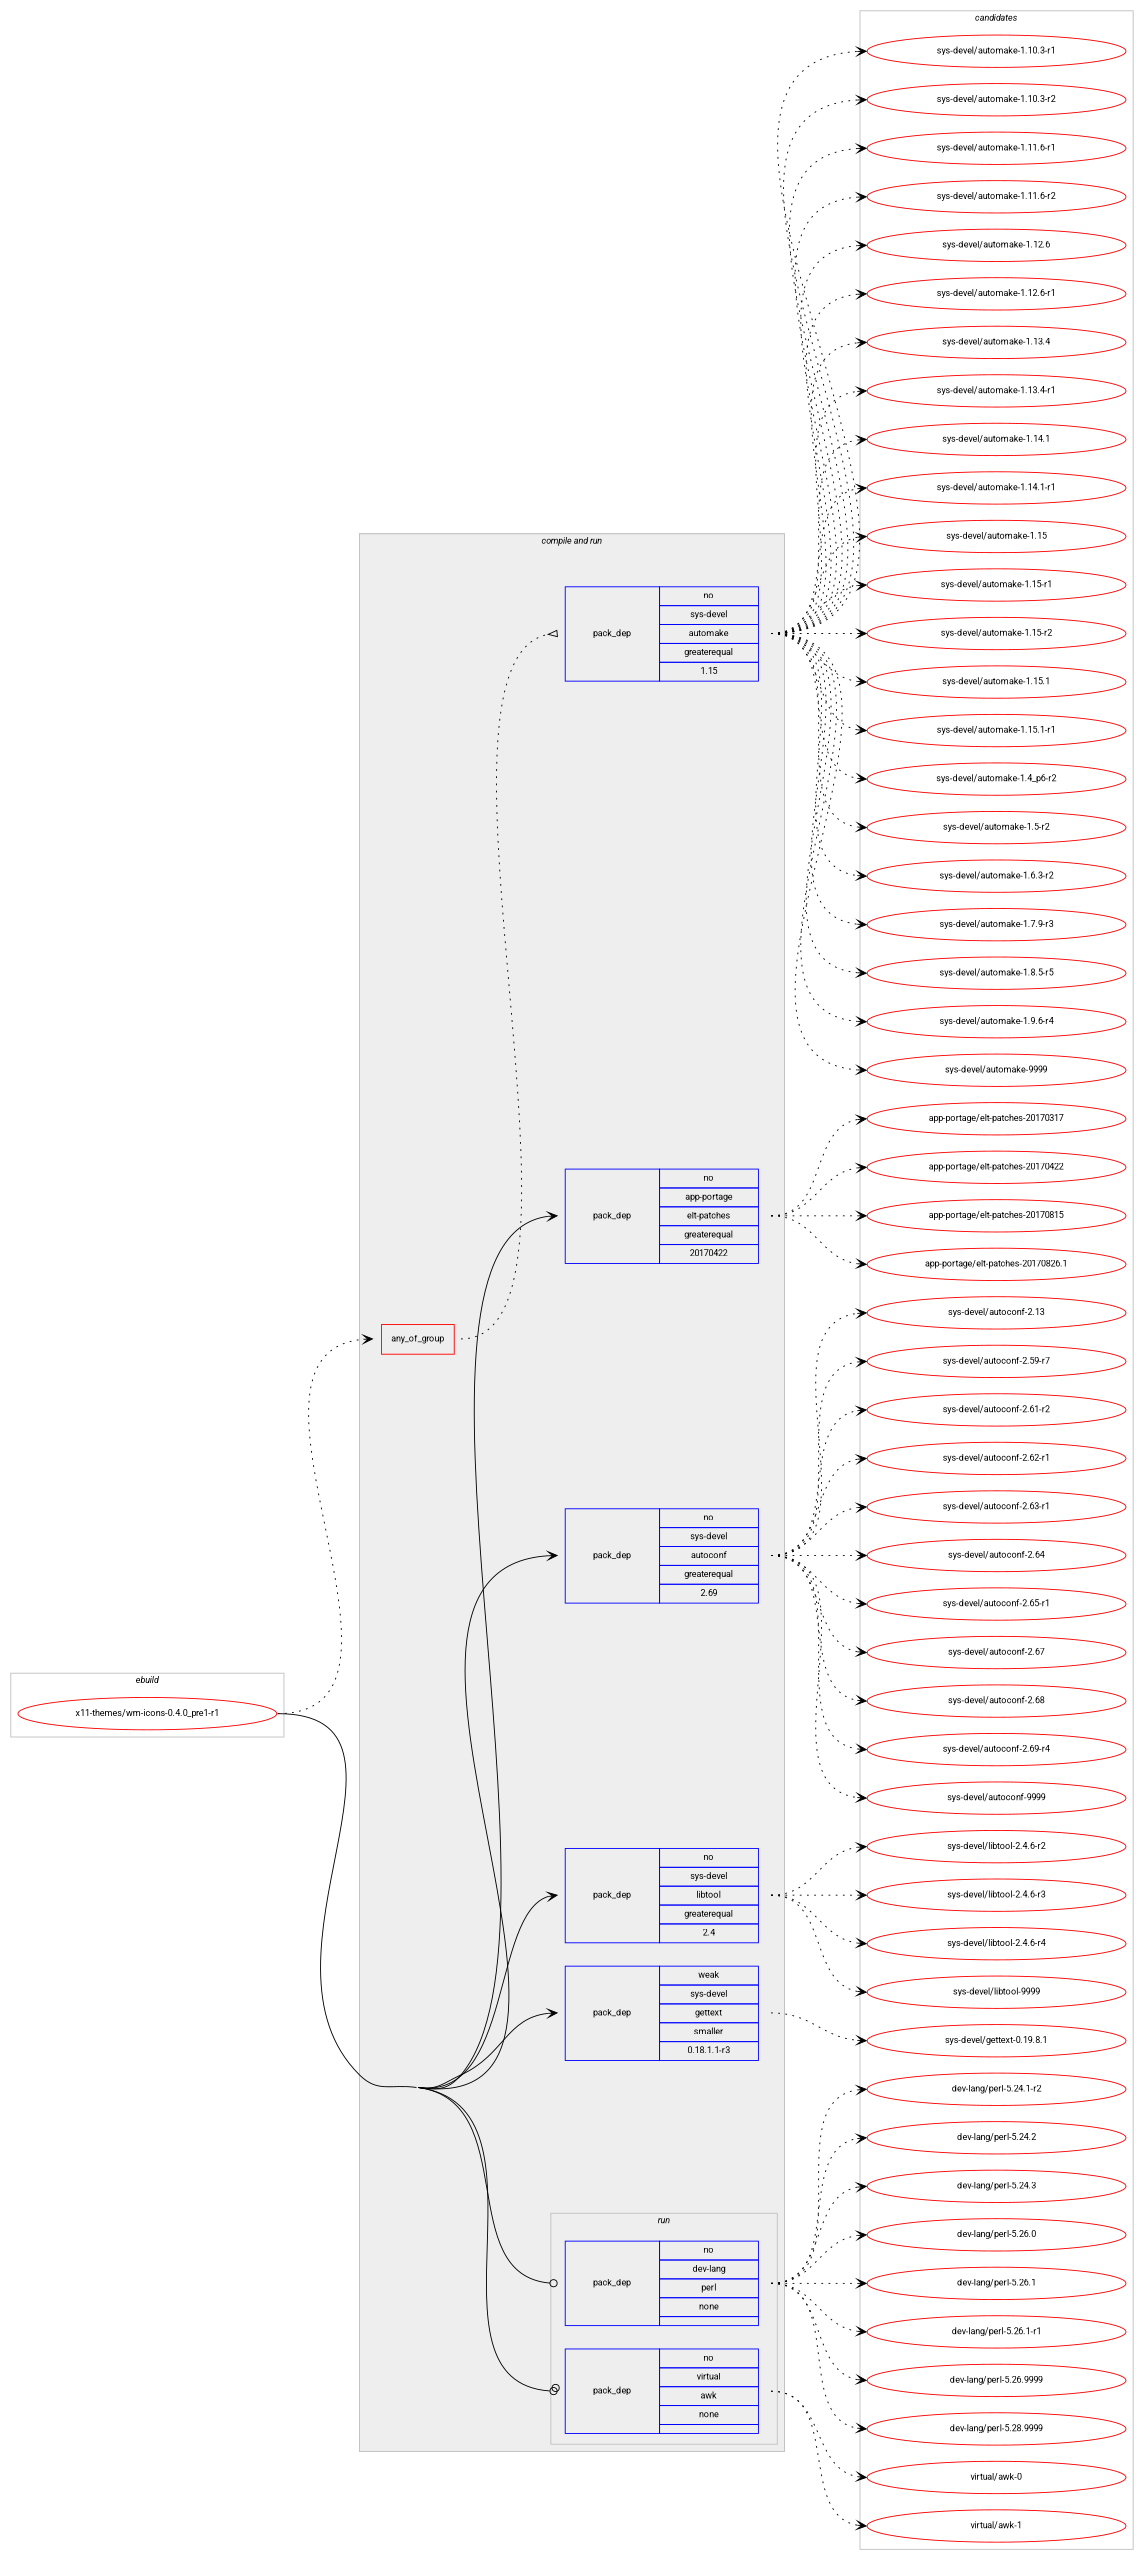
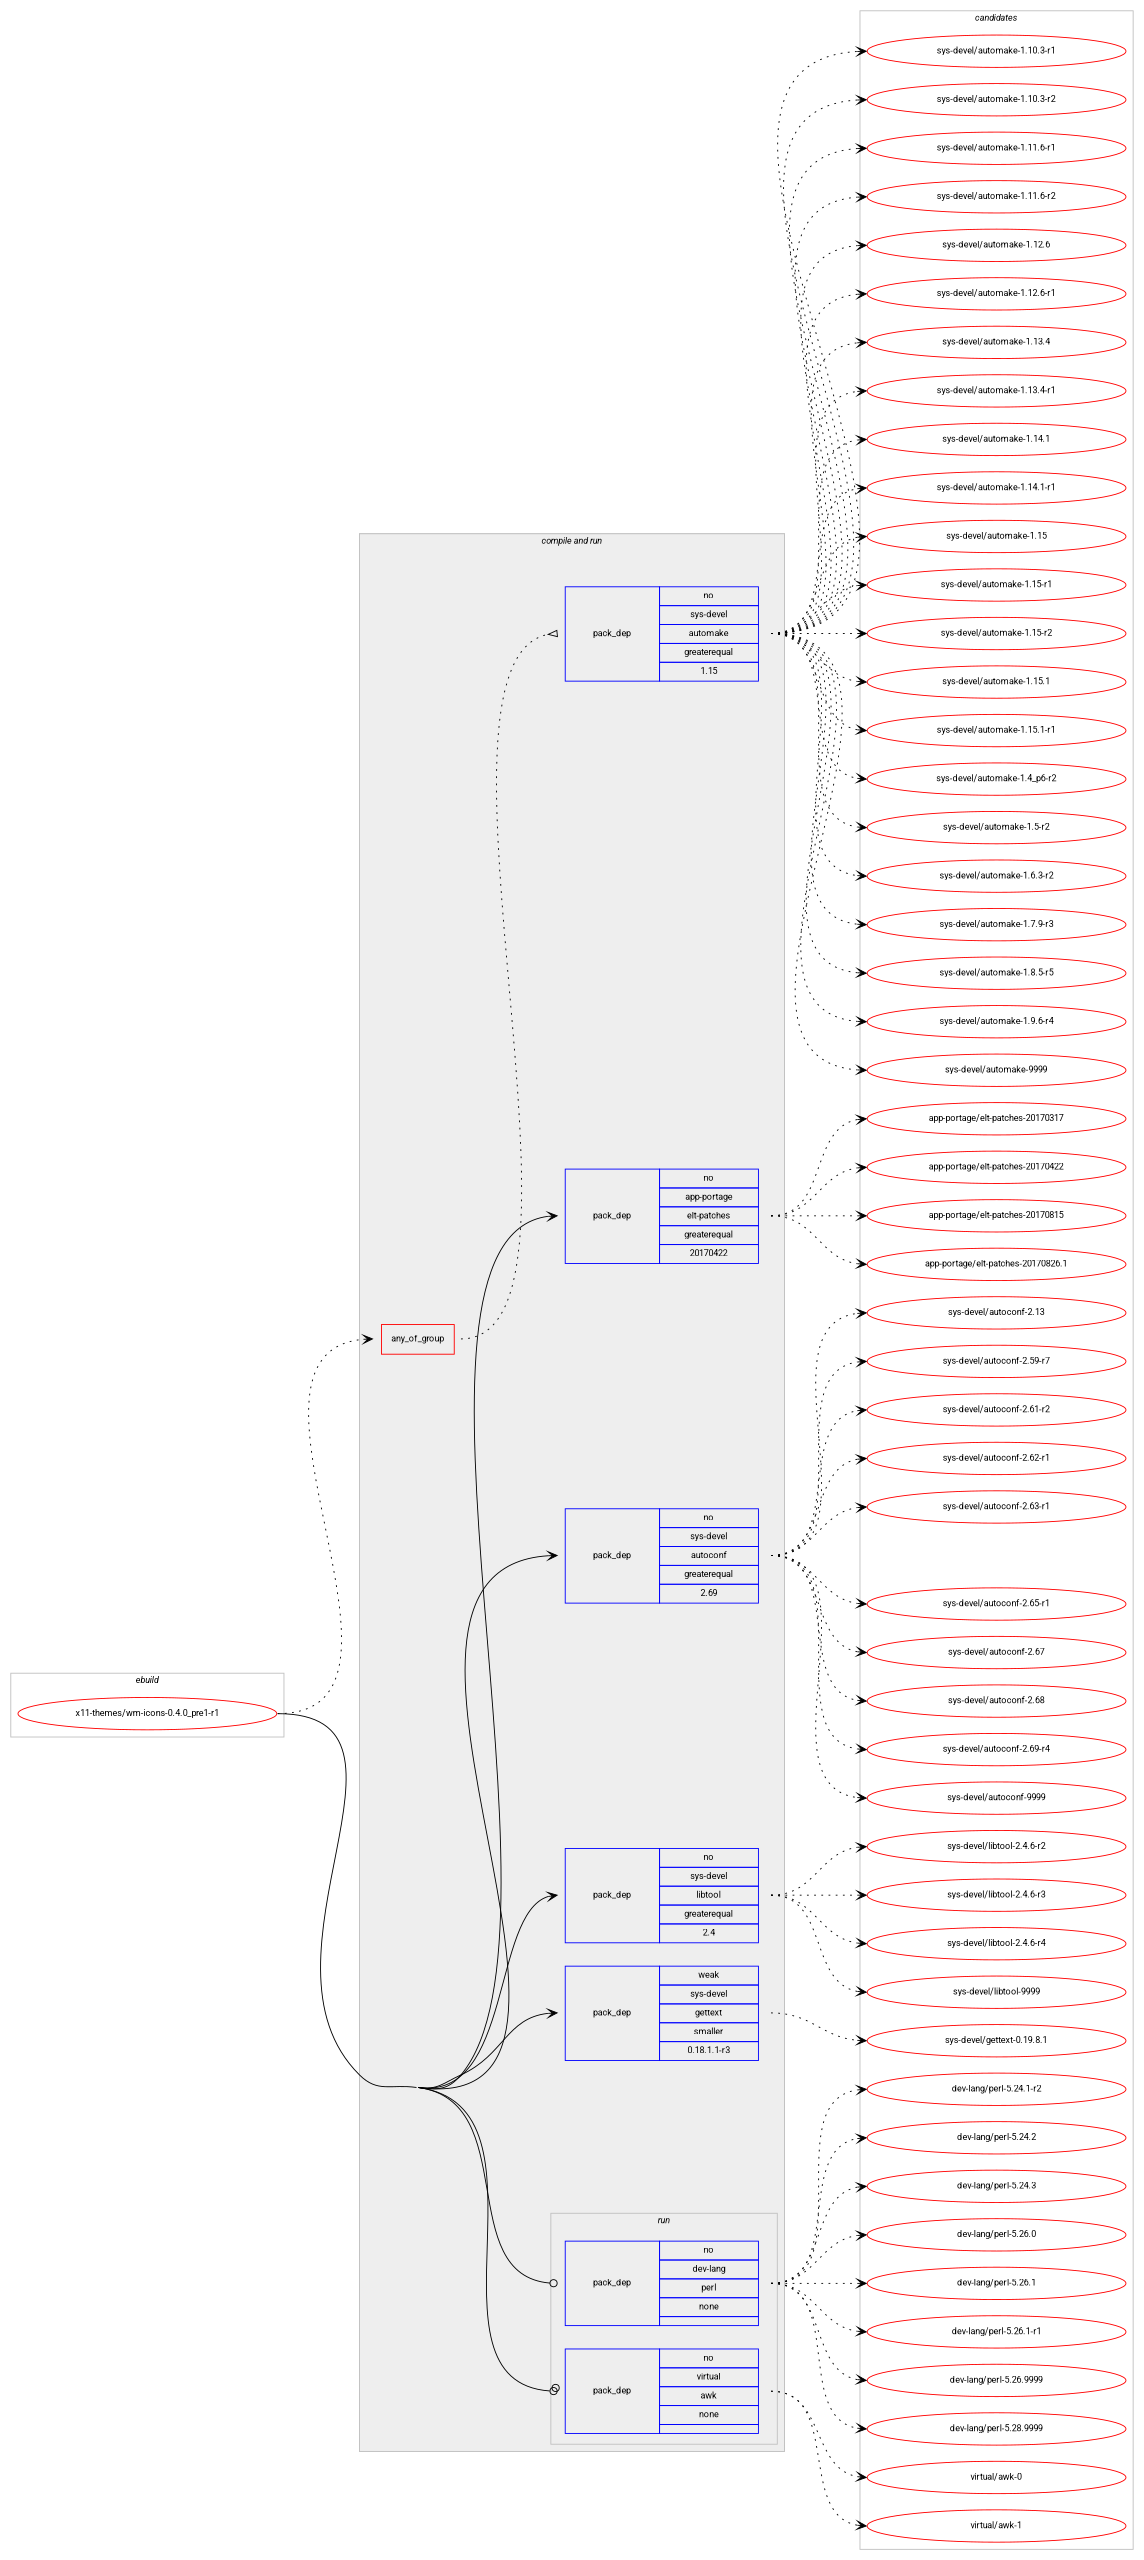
node "sys-devel/autoconf-2.64": removed
